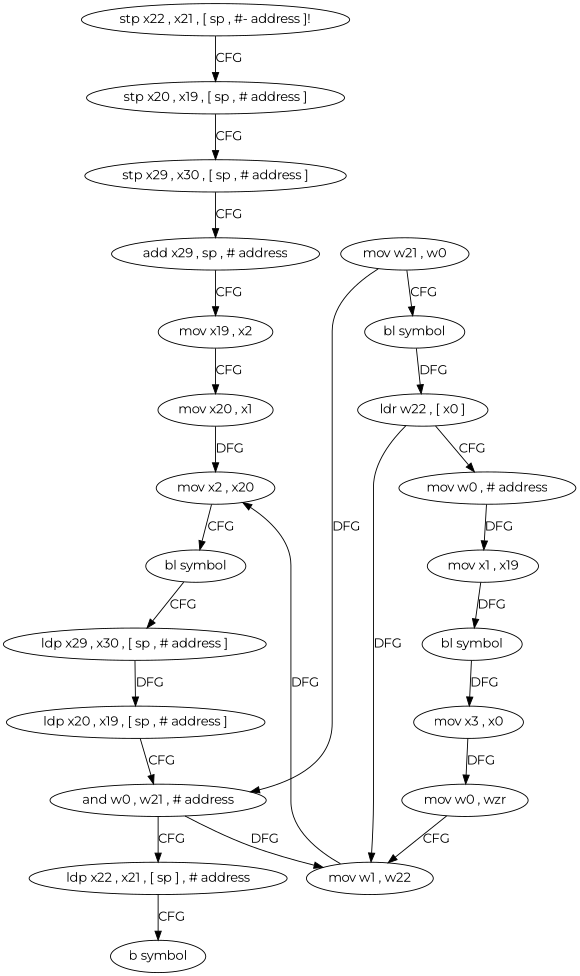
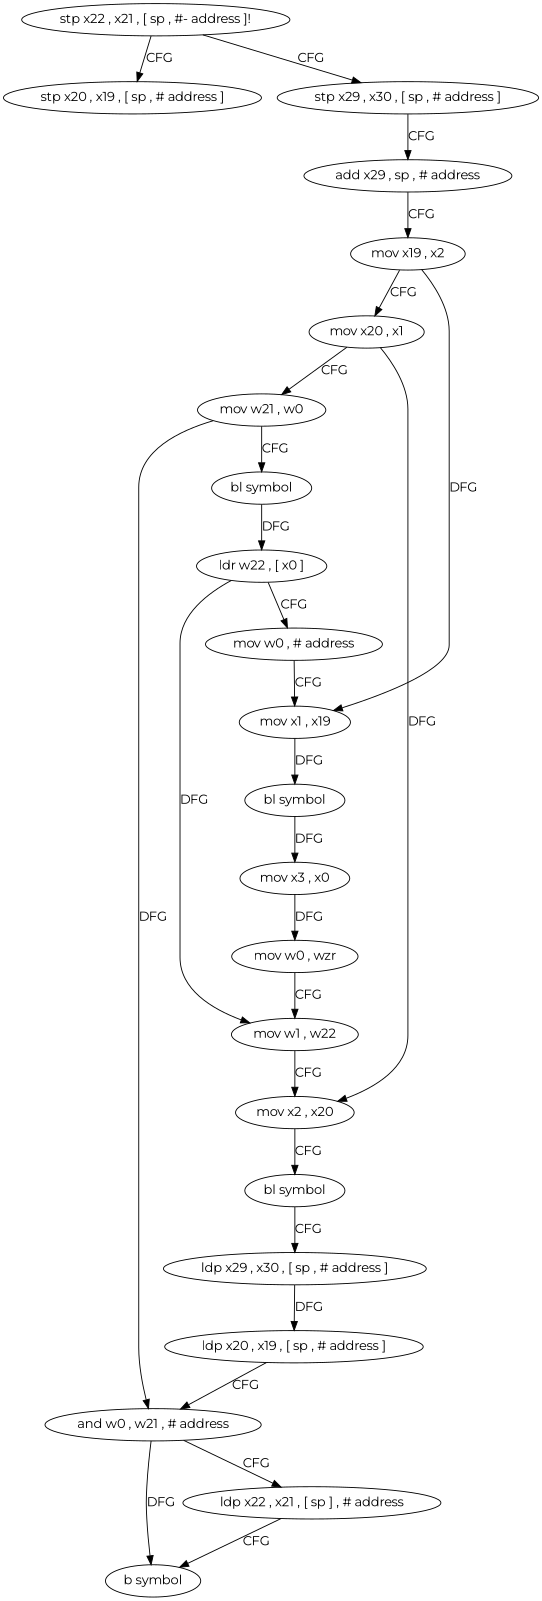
edge "stp x20 , x19 , [ sp , # address ]" -> "stp x29 , x30 , [ sp , # address ]": now "stp x22 , x21 , [ sp , #- address ]!" -> "stp x29 , x30 , [ sp , # address ]"
edge "mov x20 , x1" -> "mov w21 , w0": added, label "CFG"
edge "mov x19 , x2" -> "mov x1 , x19": added, label "DFG"
edge "mov w0 , # address" -> "mov x1 , x19": label "DFG" -> "CFG"
edge "mov w1 , w22" -> "mov x2 , x20": label "DFG" -> "CFG"
edge "and w0 , w21 , # address" -> "mov w1 , w22": now "and w0 , w21 , # address" -> "b symbol"
